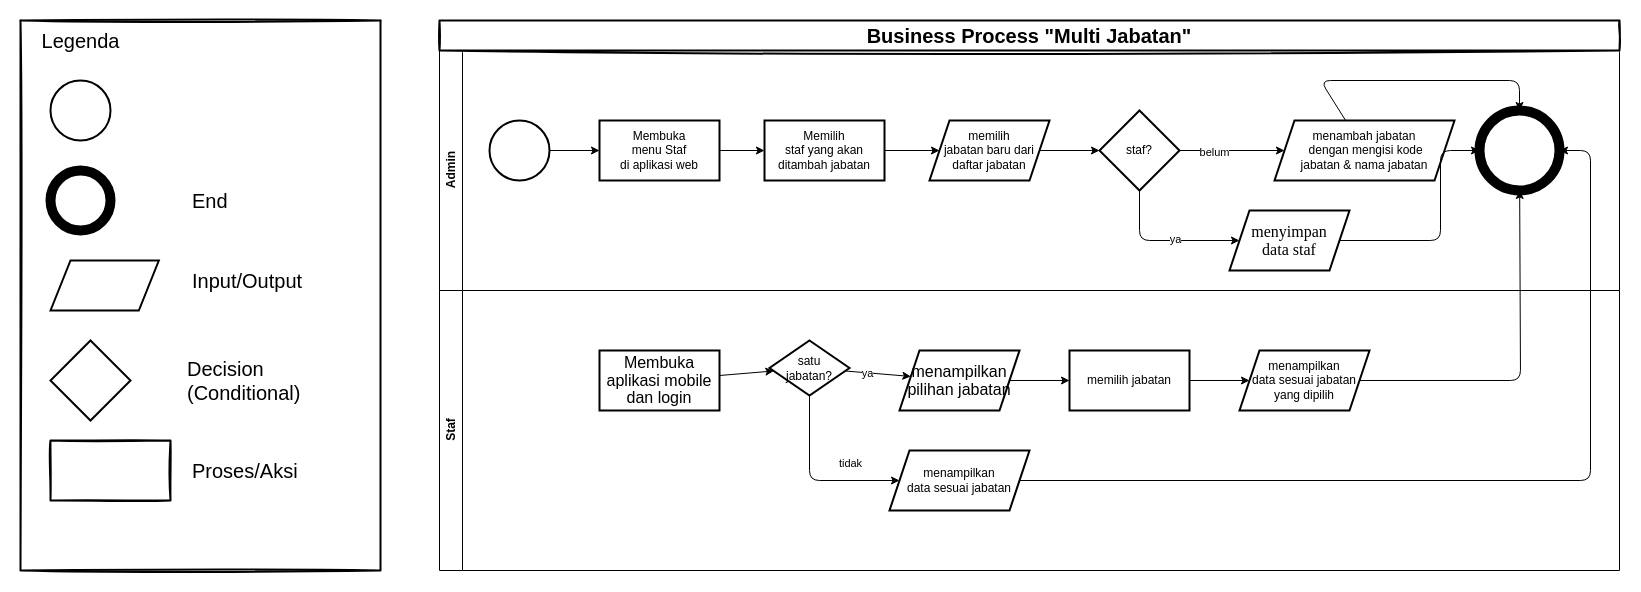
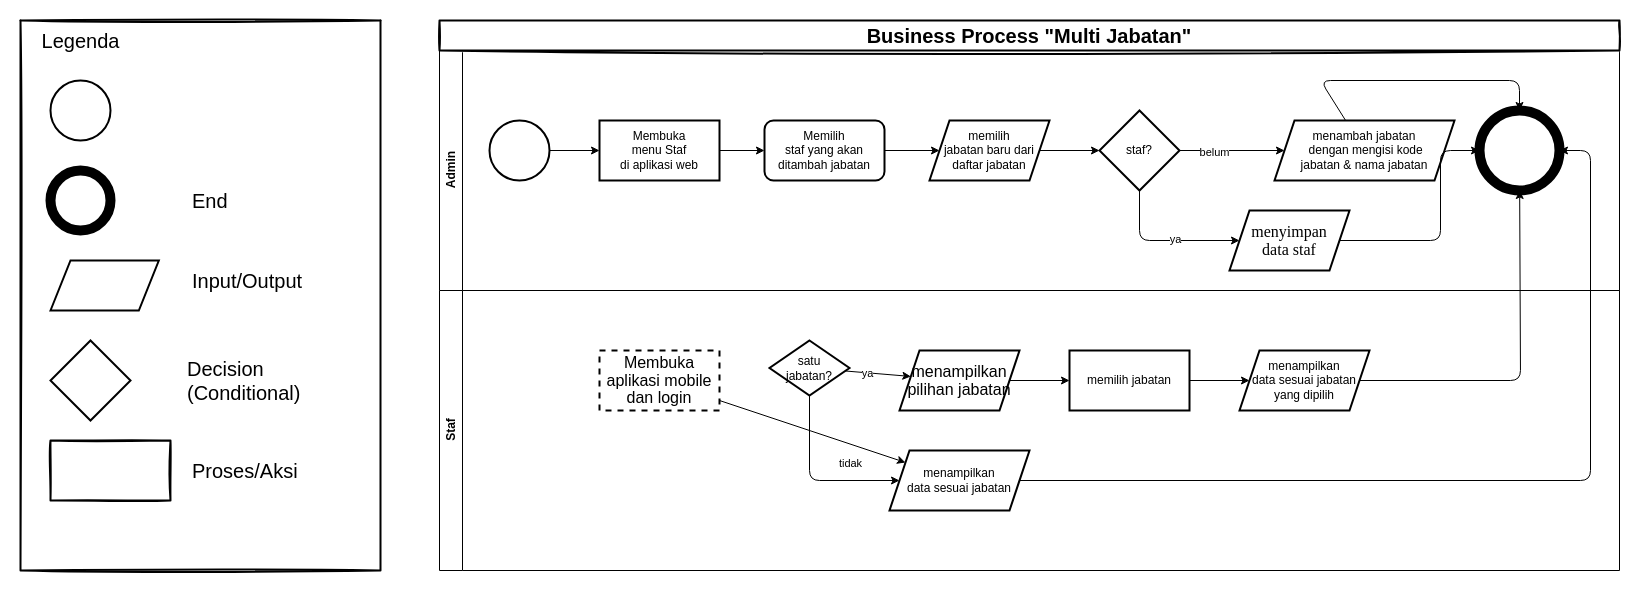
node "Memilih staf yang akan ditambah jabatan": shape rectangle -> rounded rectangle
edge "Membuka aplikasi mobile dan login" -> "satu jabatan?": now "Membuka aplikasi mobile dan login" -> "menampilkan data sesuai jabatan"
node "Membuka aplikasi mobile dan login": style solid -> dashed
